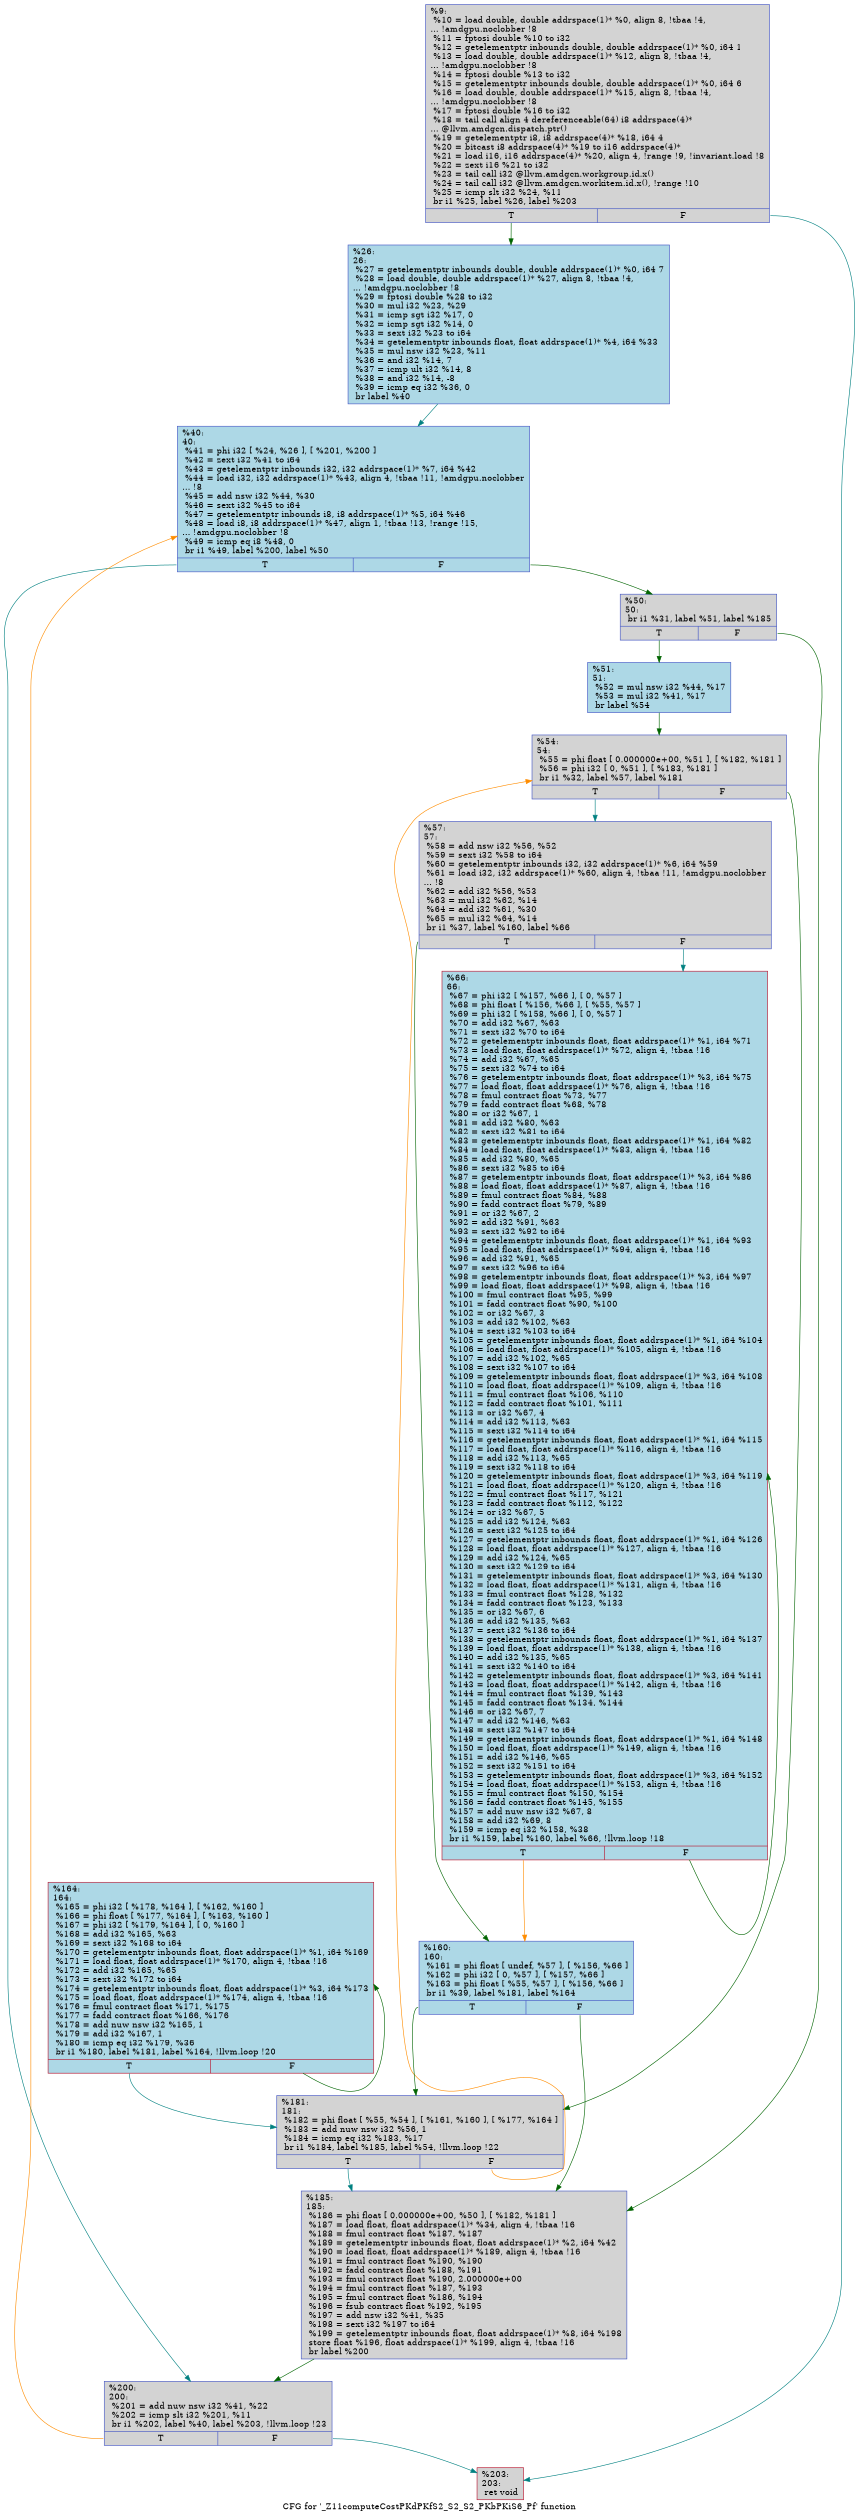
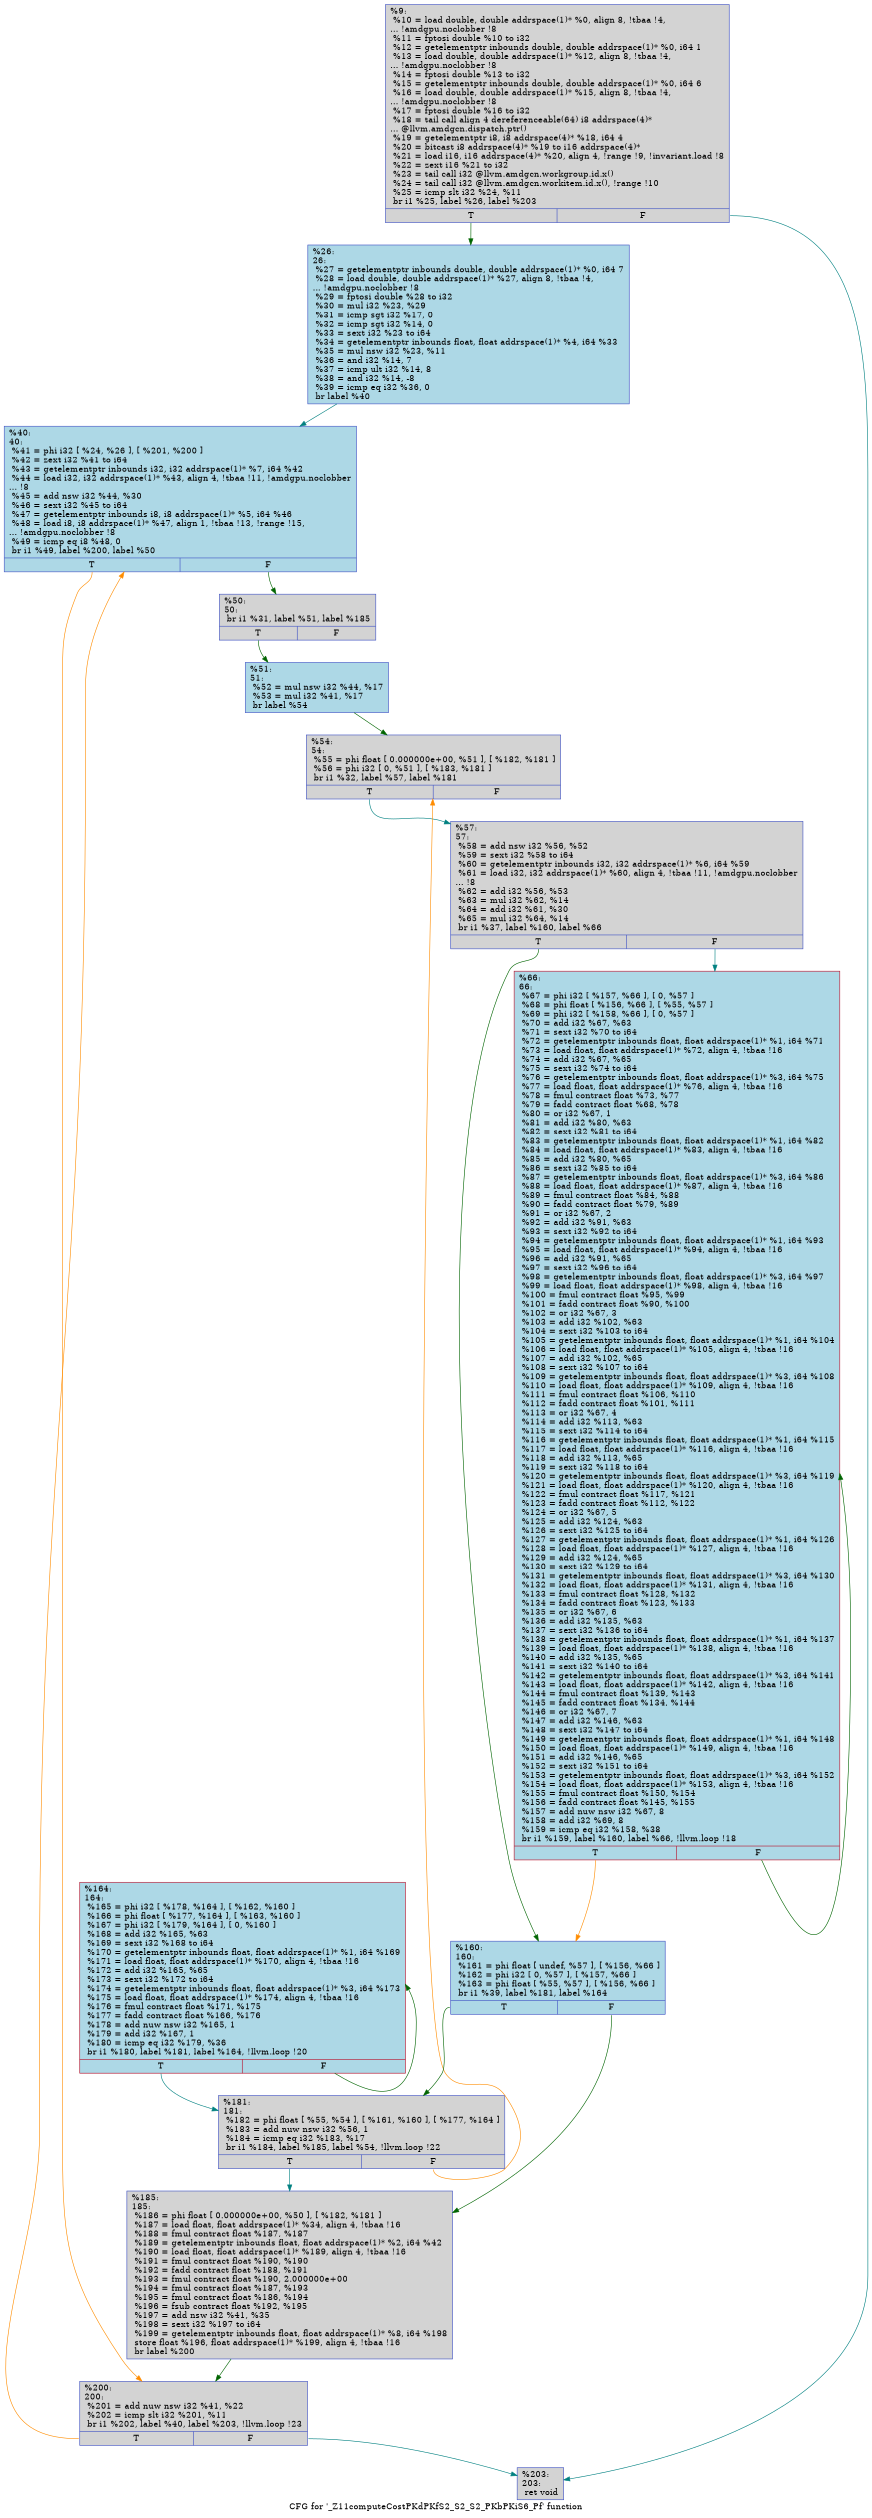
edge "%40:" -> "%200:": color teal -> darkorange
edge "%50:" -> "%185:": removed
edge "%54:" -> "%181:": removed
node "%203:": color #b70d28ff -> #3d50c3ff
